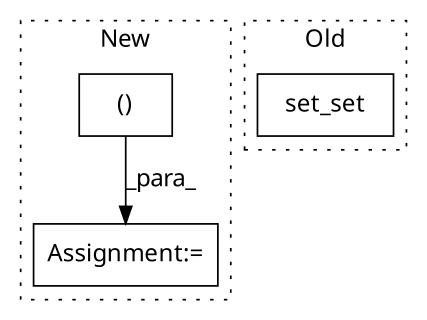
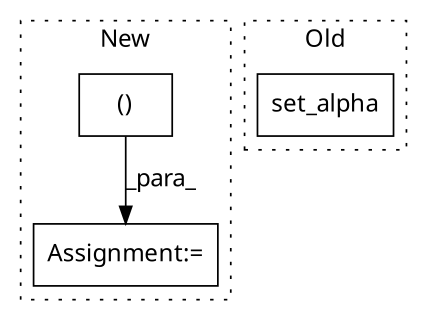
node "set_set": label "set_set" -> "set_alpha"
